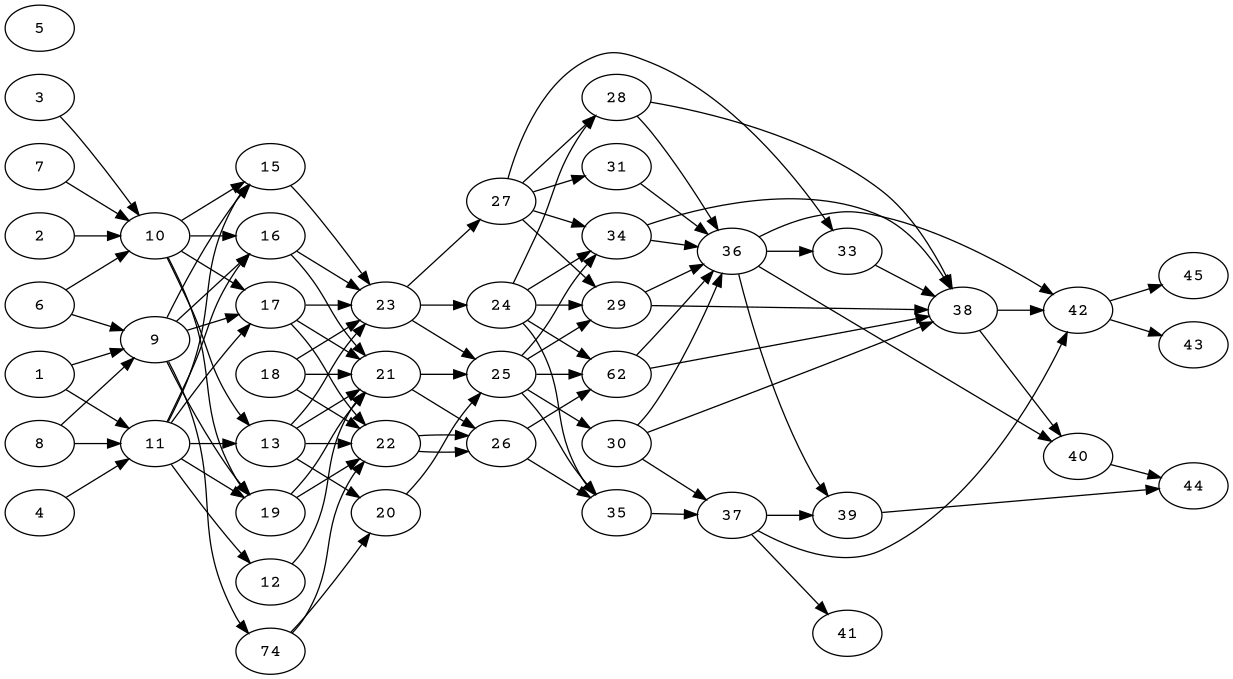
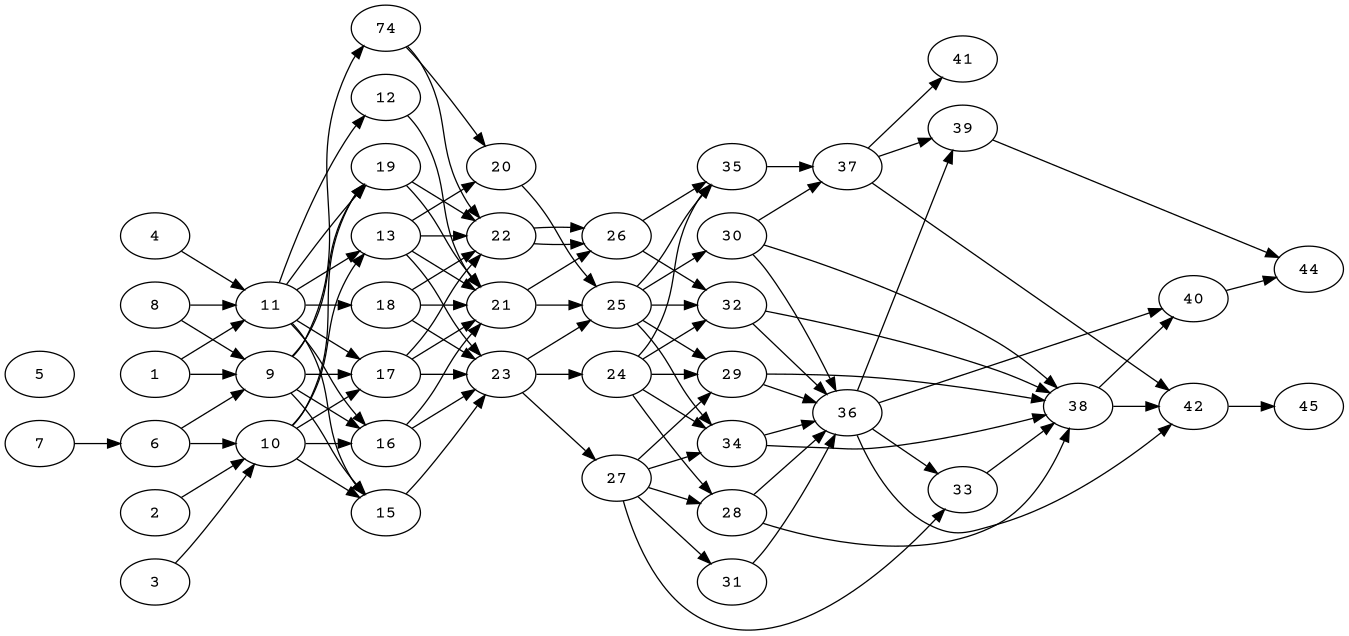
edge "7" -> "10": now "7" -> "6"
edge "11" -> "18": added
node "43": removed
node "62": label "62" -> "32"
